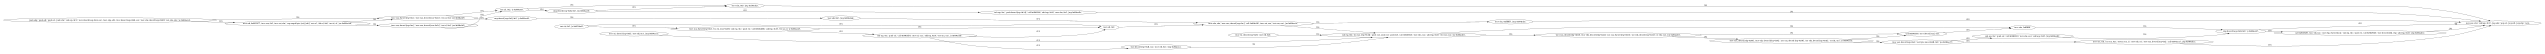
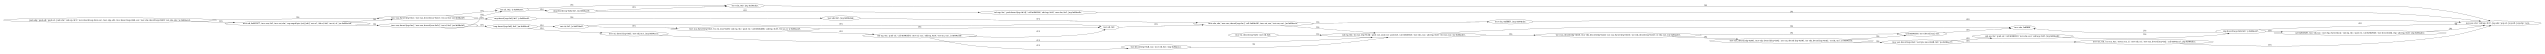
node "'cmp dword [esp+0x8], 0x0', 'jns 0x804ac4f',": added
edge "'mov ebx, 2xffffffff'," -> "'cmp dword [esp+0x8], 0x0', 'js 0x804ac8f',": reversed
